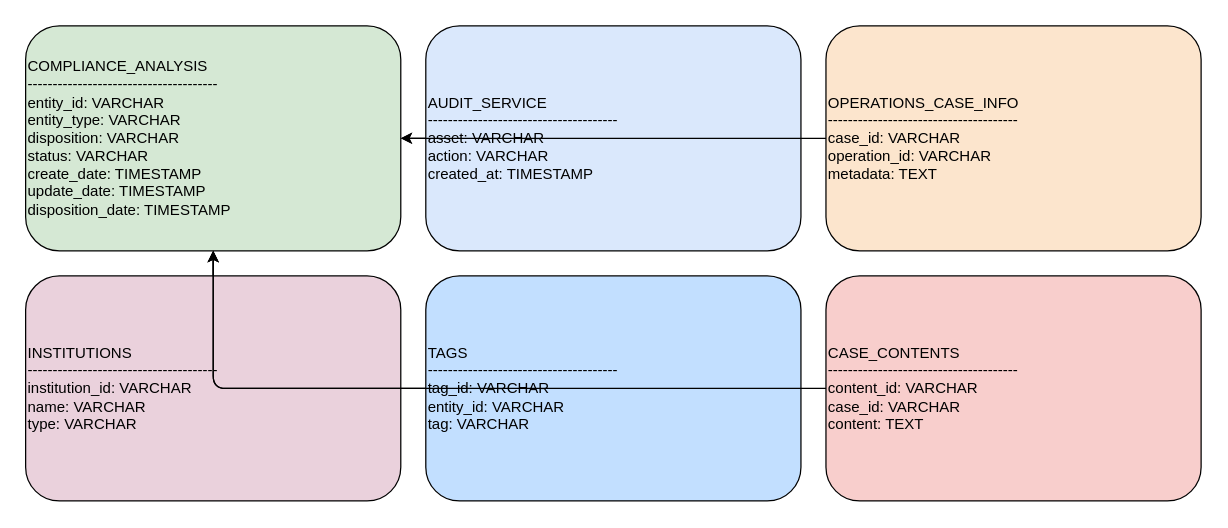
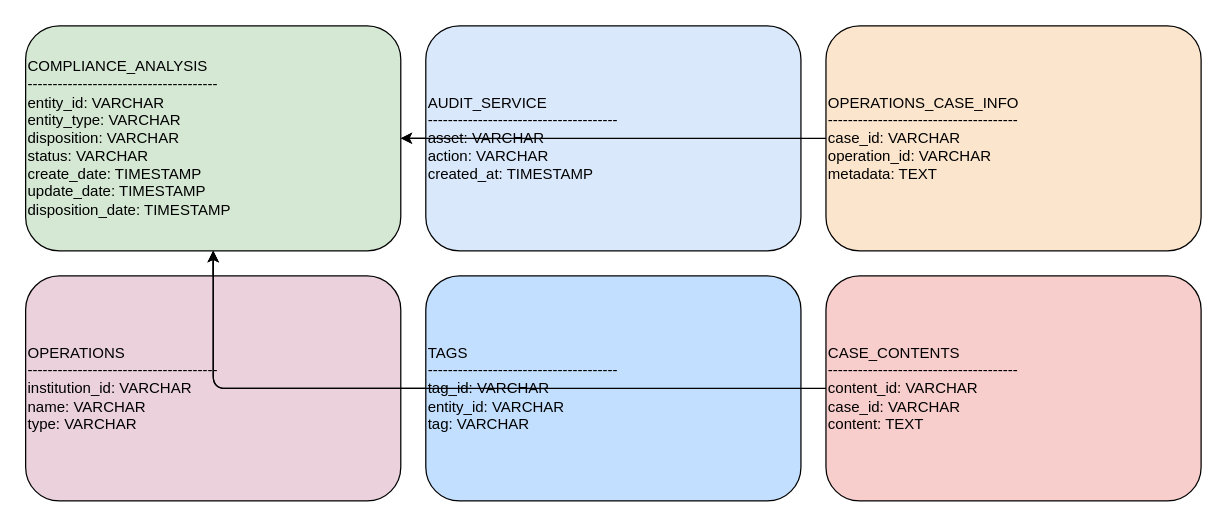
node "INSTITUTIONS -------------------------------------- institution_id: VARCHAR name: VARCHAR type: VARCHAR": label "INSTITUTIONS -------------------------------------- institution_id: VARCHAR name: VARCHAR type: VARCHAR" -> "OPERATIONS -------------------------------------- institution_id: VARCHAR name: VARCHAR type: VARCHAR"
